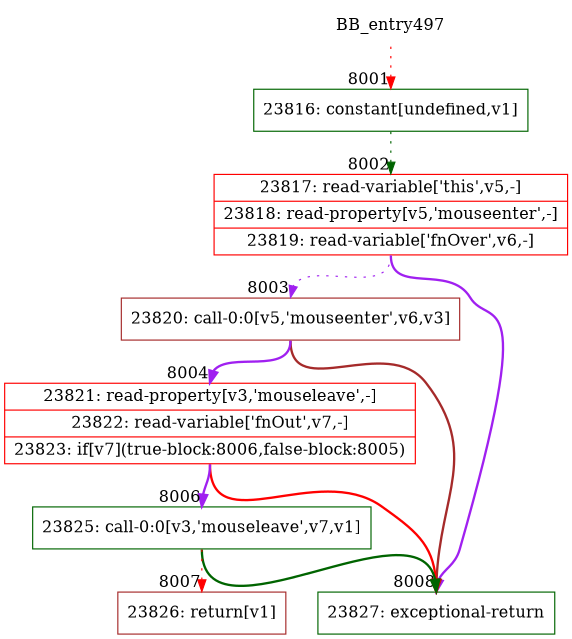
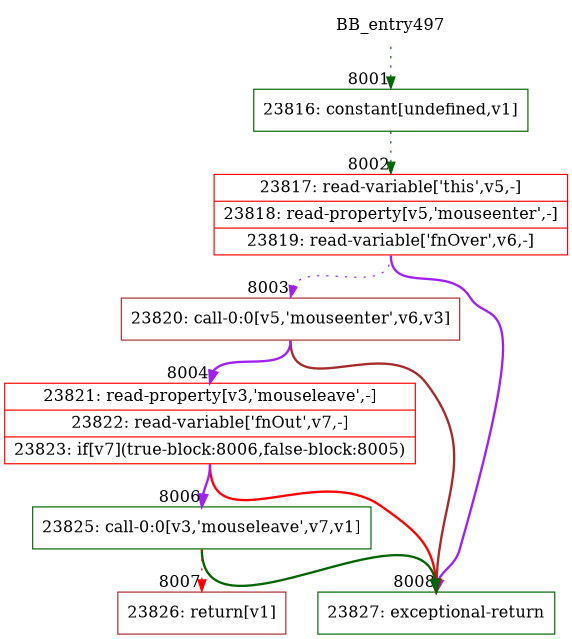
edge "BB_entry497" -> "23816: constant[undefined,v1]": color red -> darkgreen
